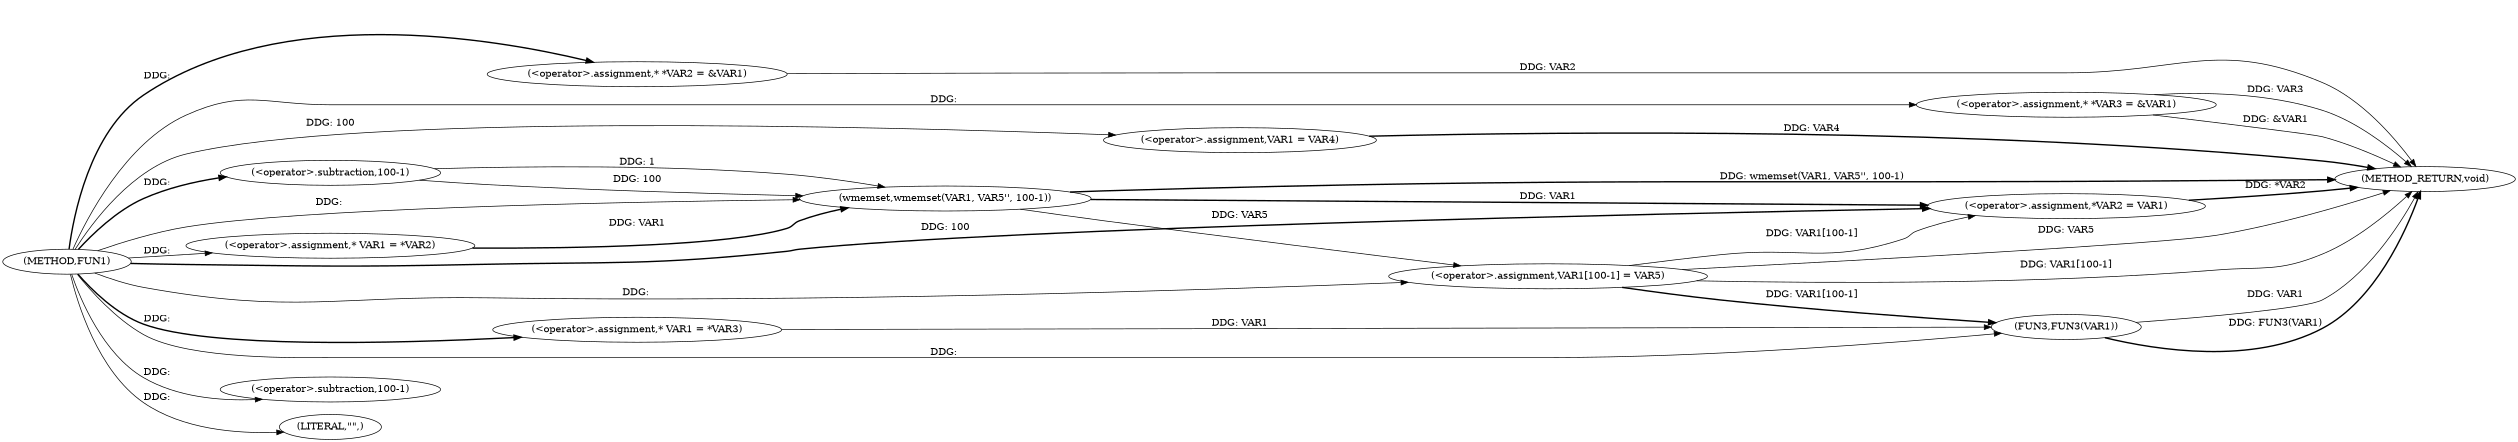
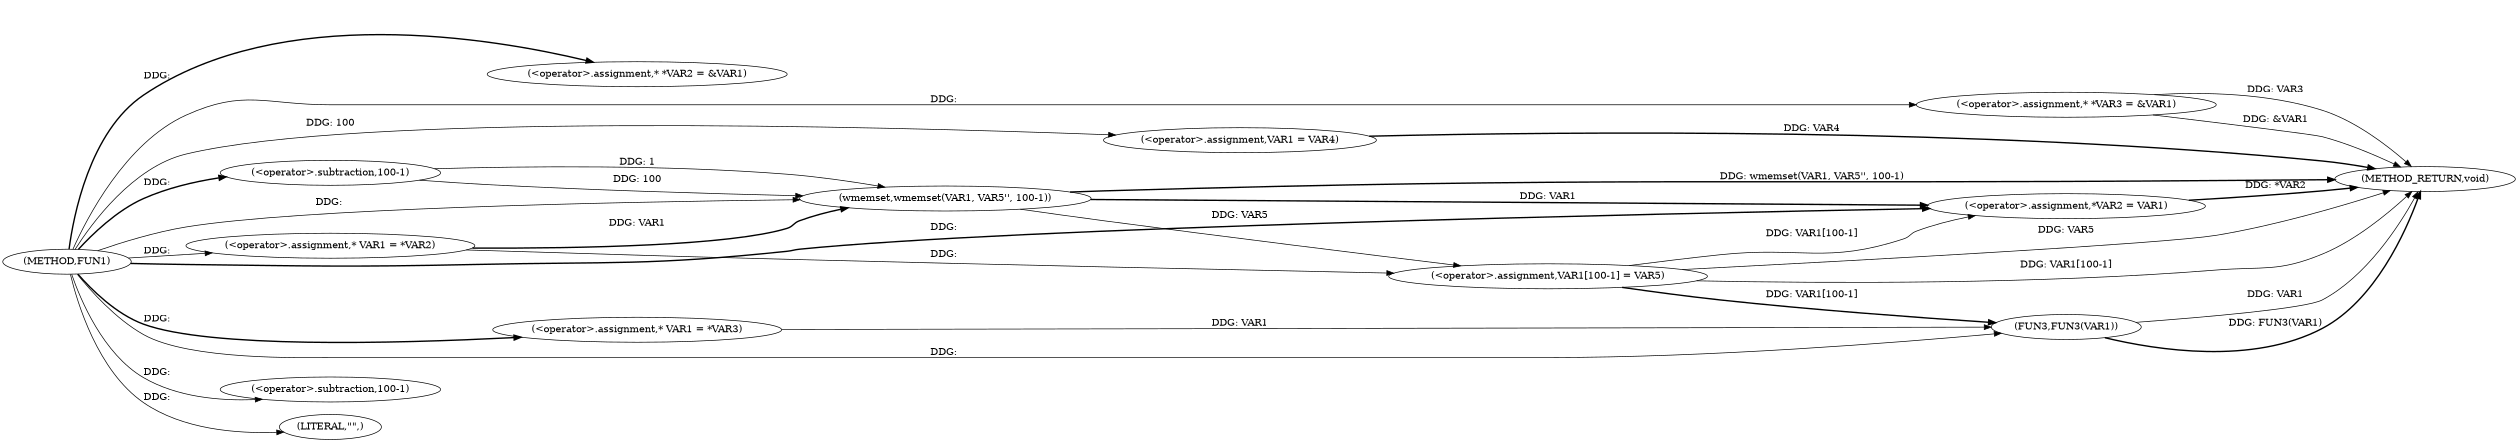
edge "(<operator>.assignment,* *VAR2 = &VAR1)" -> "(METHOD_RETURN,void)": removed, label "DDG: VAR2"
edge "(METHOD,FUN1)" -> "(<operator>.assignment,*VAR2 = VAR1)": label "DDG: 100" -> "DDG: "
edge "(METHOD,FUN1)" -> "(<operator>.assignment,VAR1[100-1] = VAR5)": now "(<operator>.assignment,* VAR1 = *VAR2)" -> "(<operator>.assignment,VAR1[100-1] = VAR5)"
